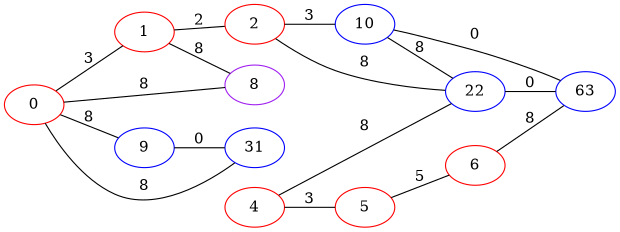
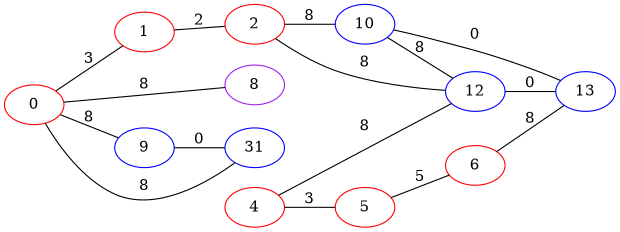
edge "2" -- "10": label "3" -> "8"
edge "1" -- "8": removed, label "8"
node "22": label "22" -> "12"
node "63": label "63" -> "13"
